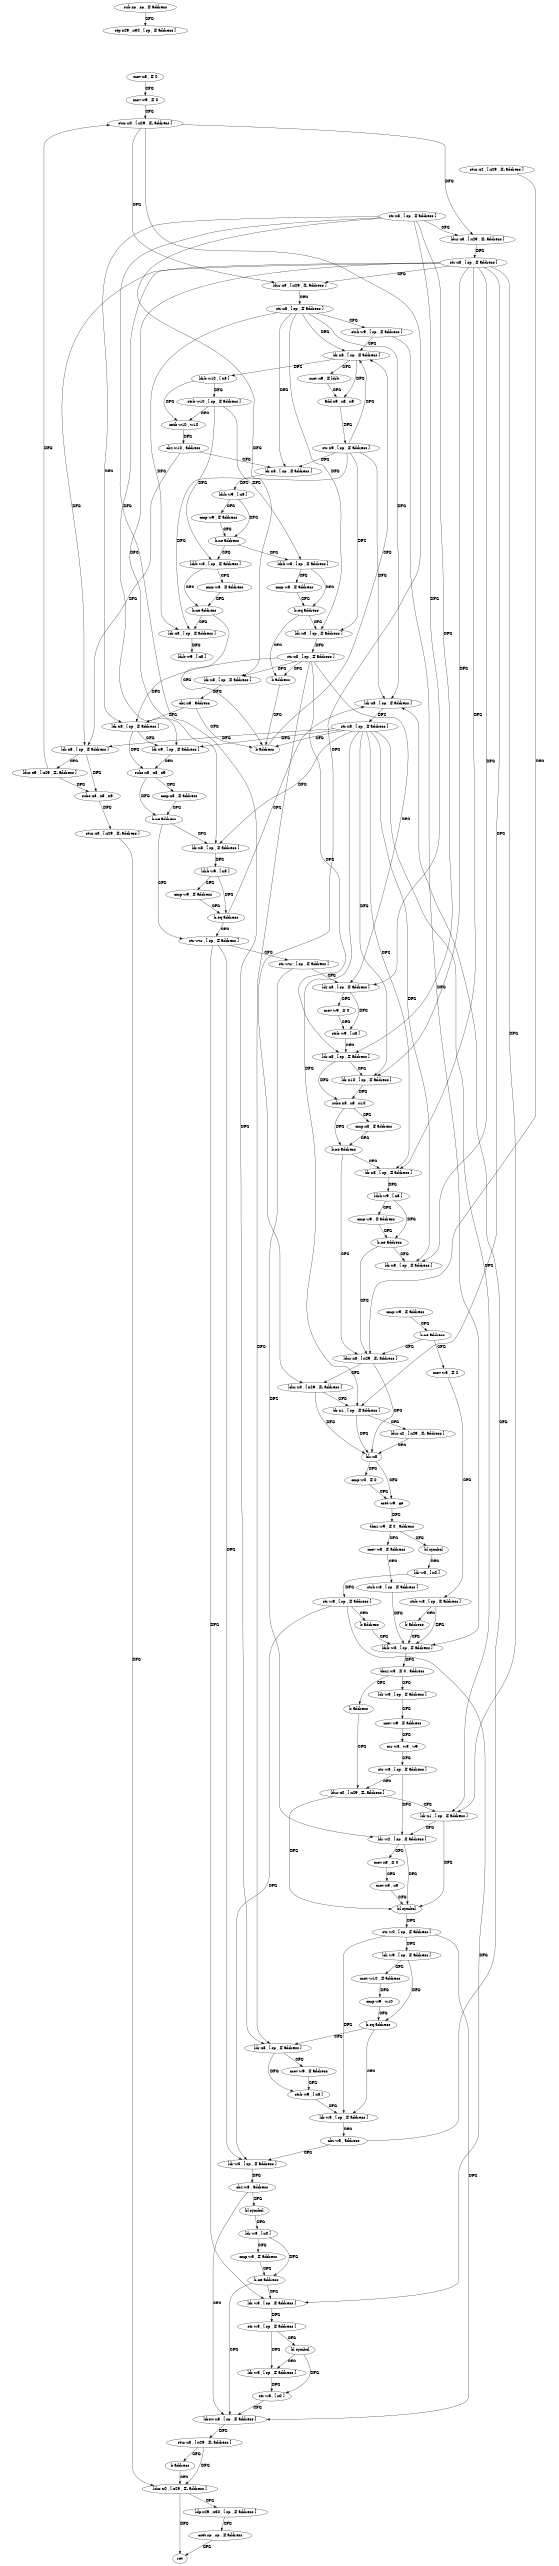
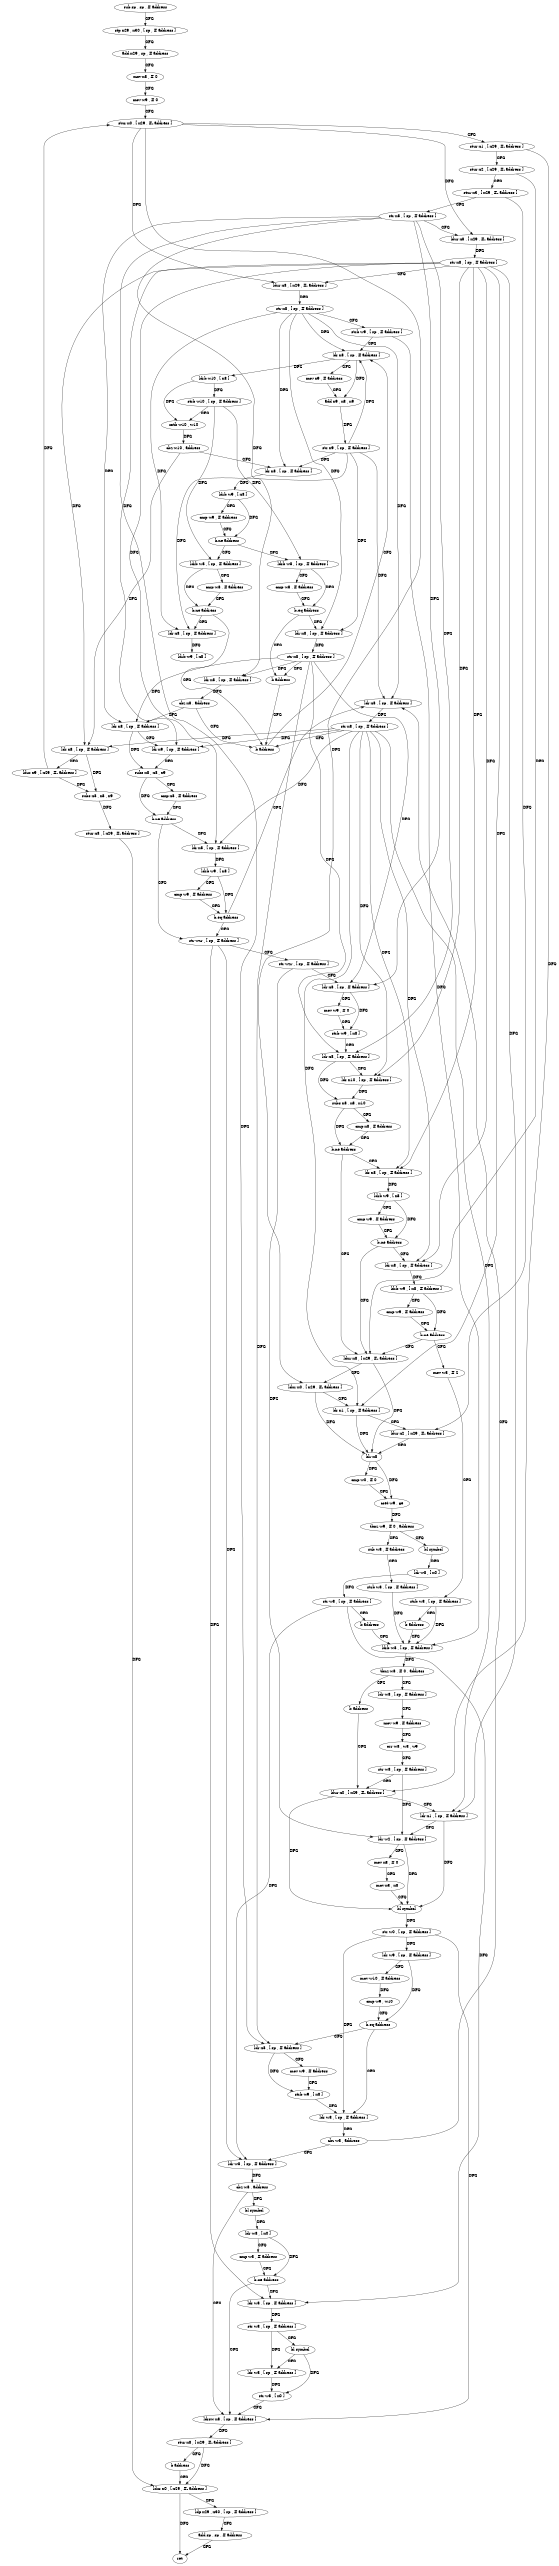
node "add x29 , sp , # address": added
node "stur x1 , [ x29 , #- address ]": added
node "stur x3 , [ x29 , #- address ]": added
node "mov x9 , # ldrb": label "mov x9 , # ldrb" -> "mov x9 , # address"
node "ldrb w9 , [ x8 , # address ]": added
edge "blr x8" -> "cset w9 , ge": label "CFG" -> "DFG"
node "mov w8 , # address": label "mov w8 , # address" -> "sub w8 , # address"
node "cset sp , sp , # address": label "cset sp , sp , # address" -> "add sp , sp , # address"
